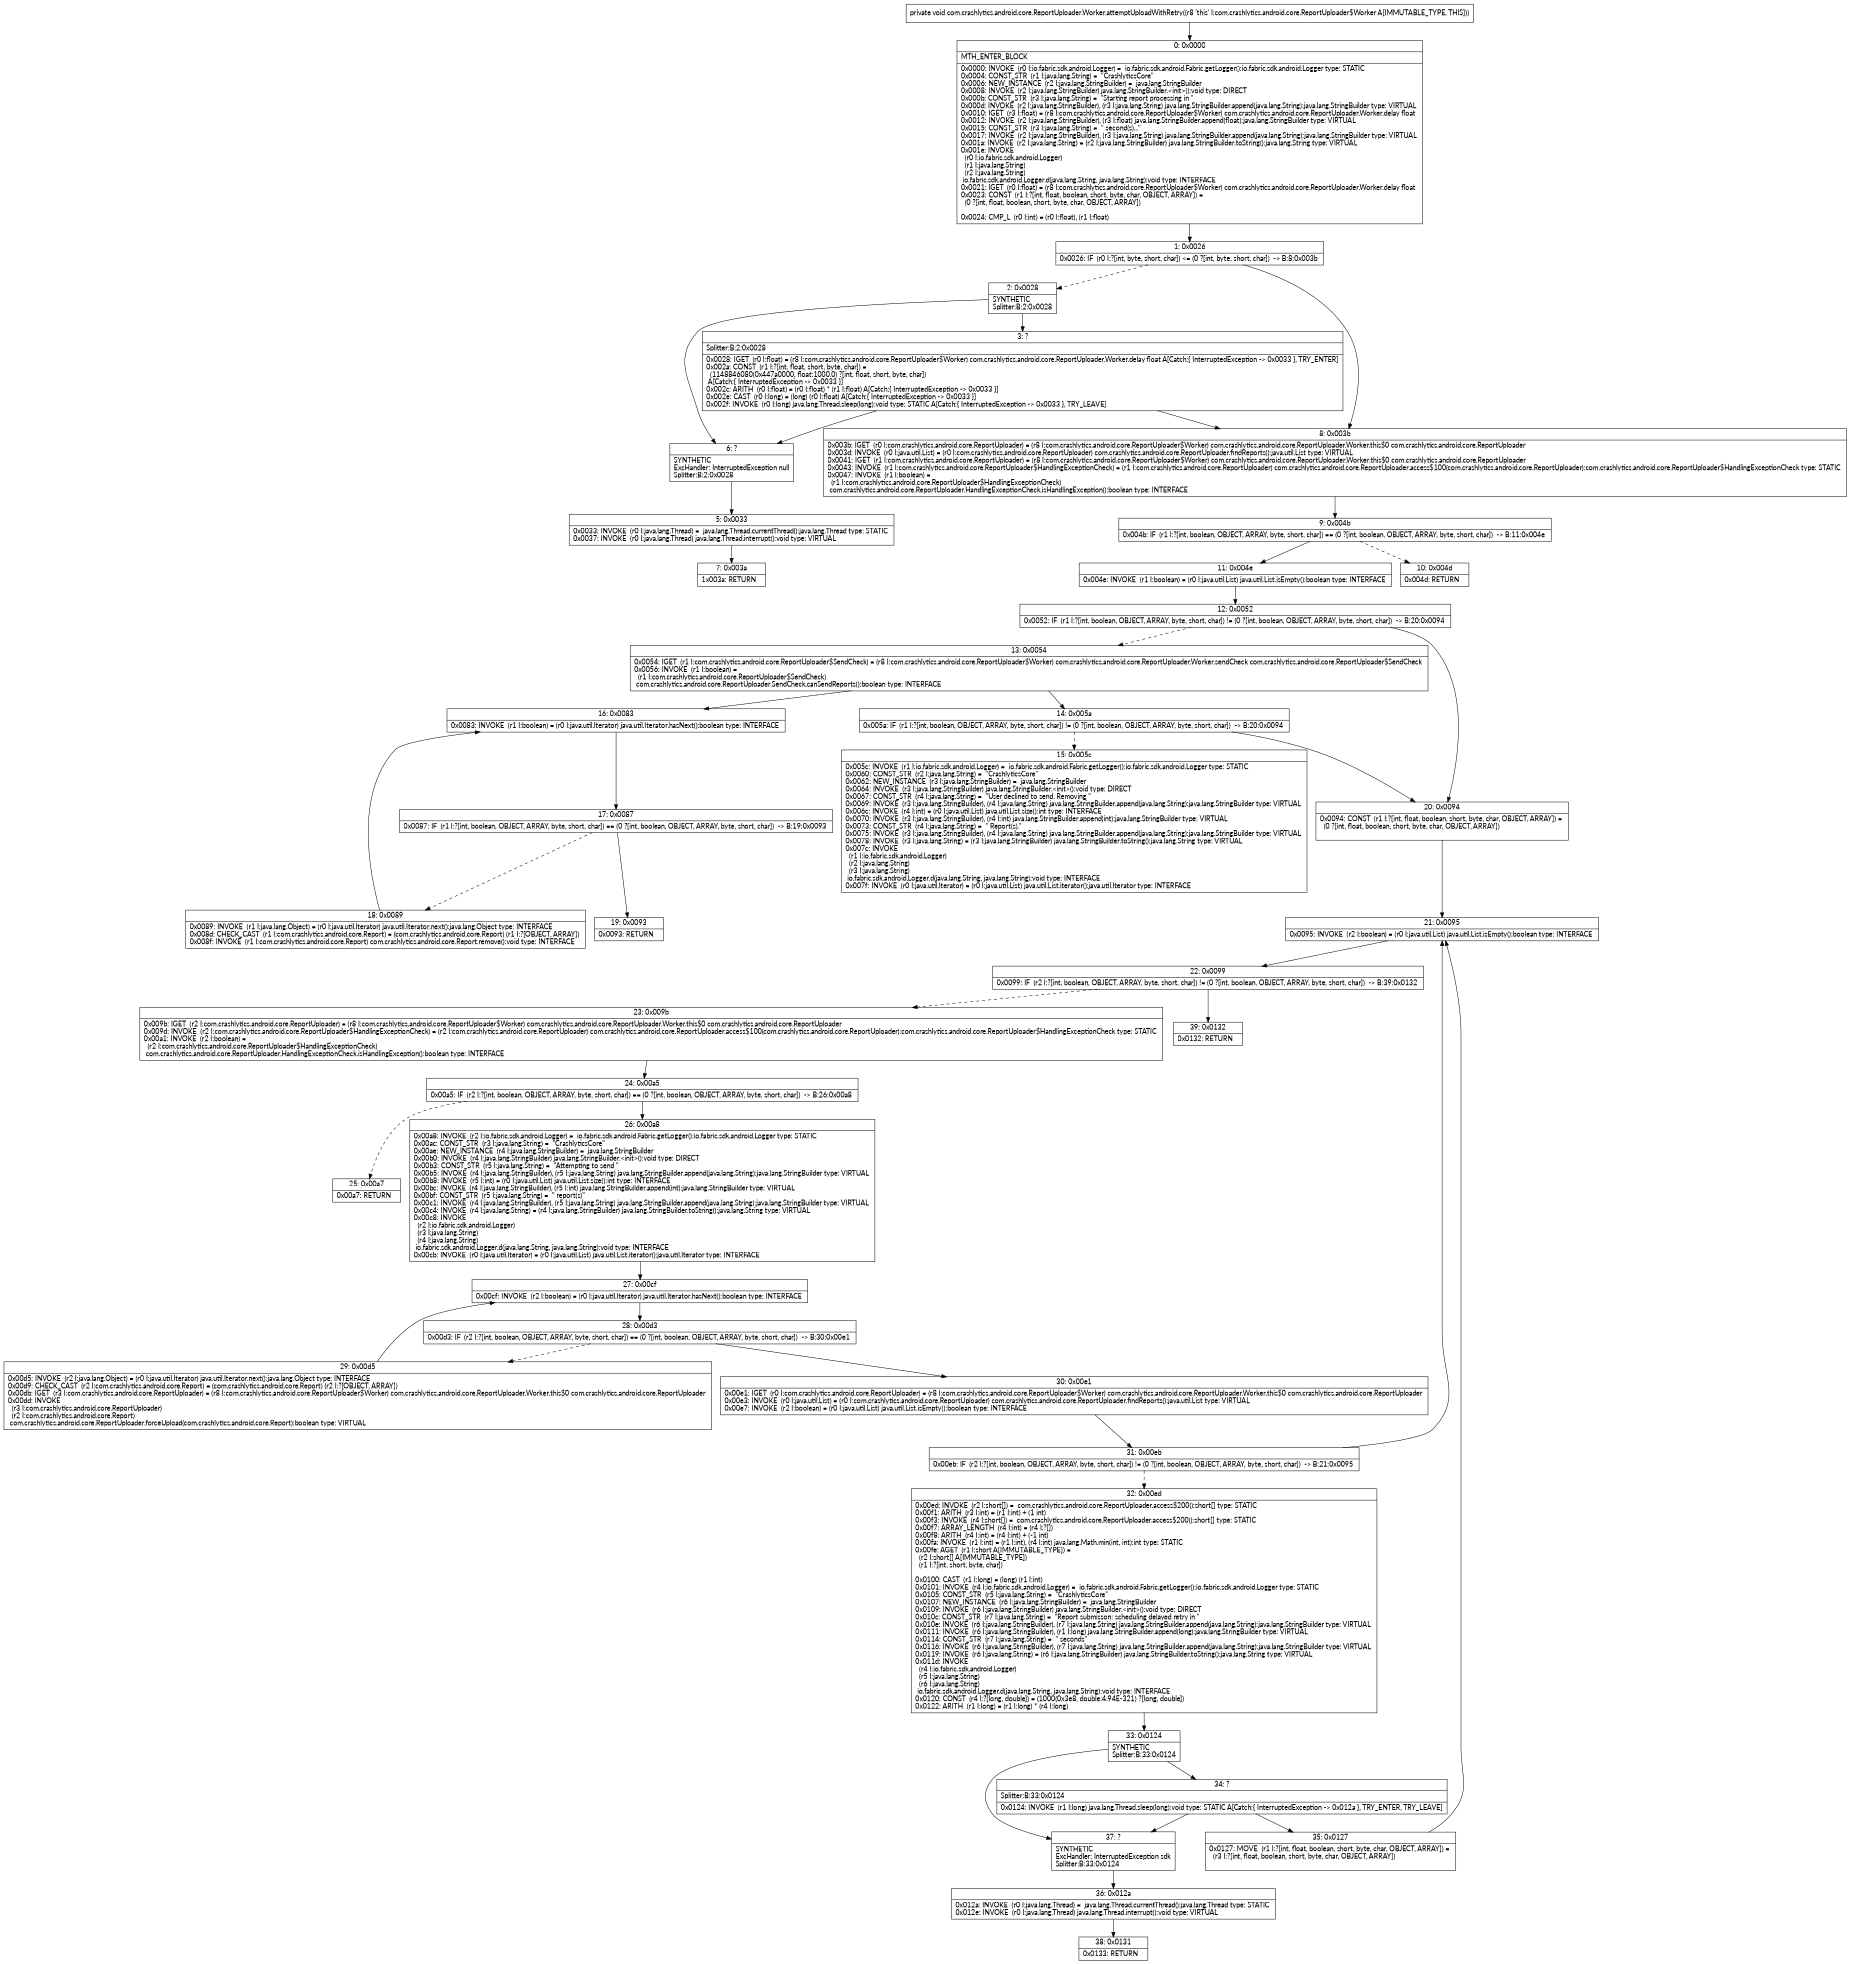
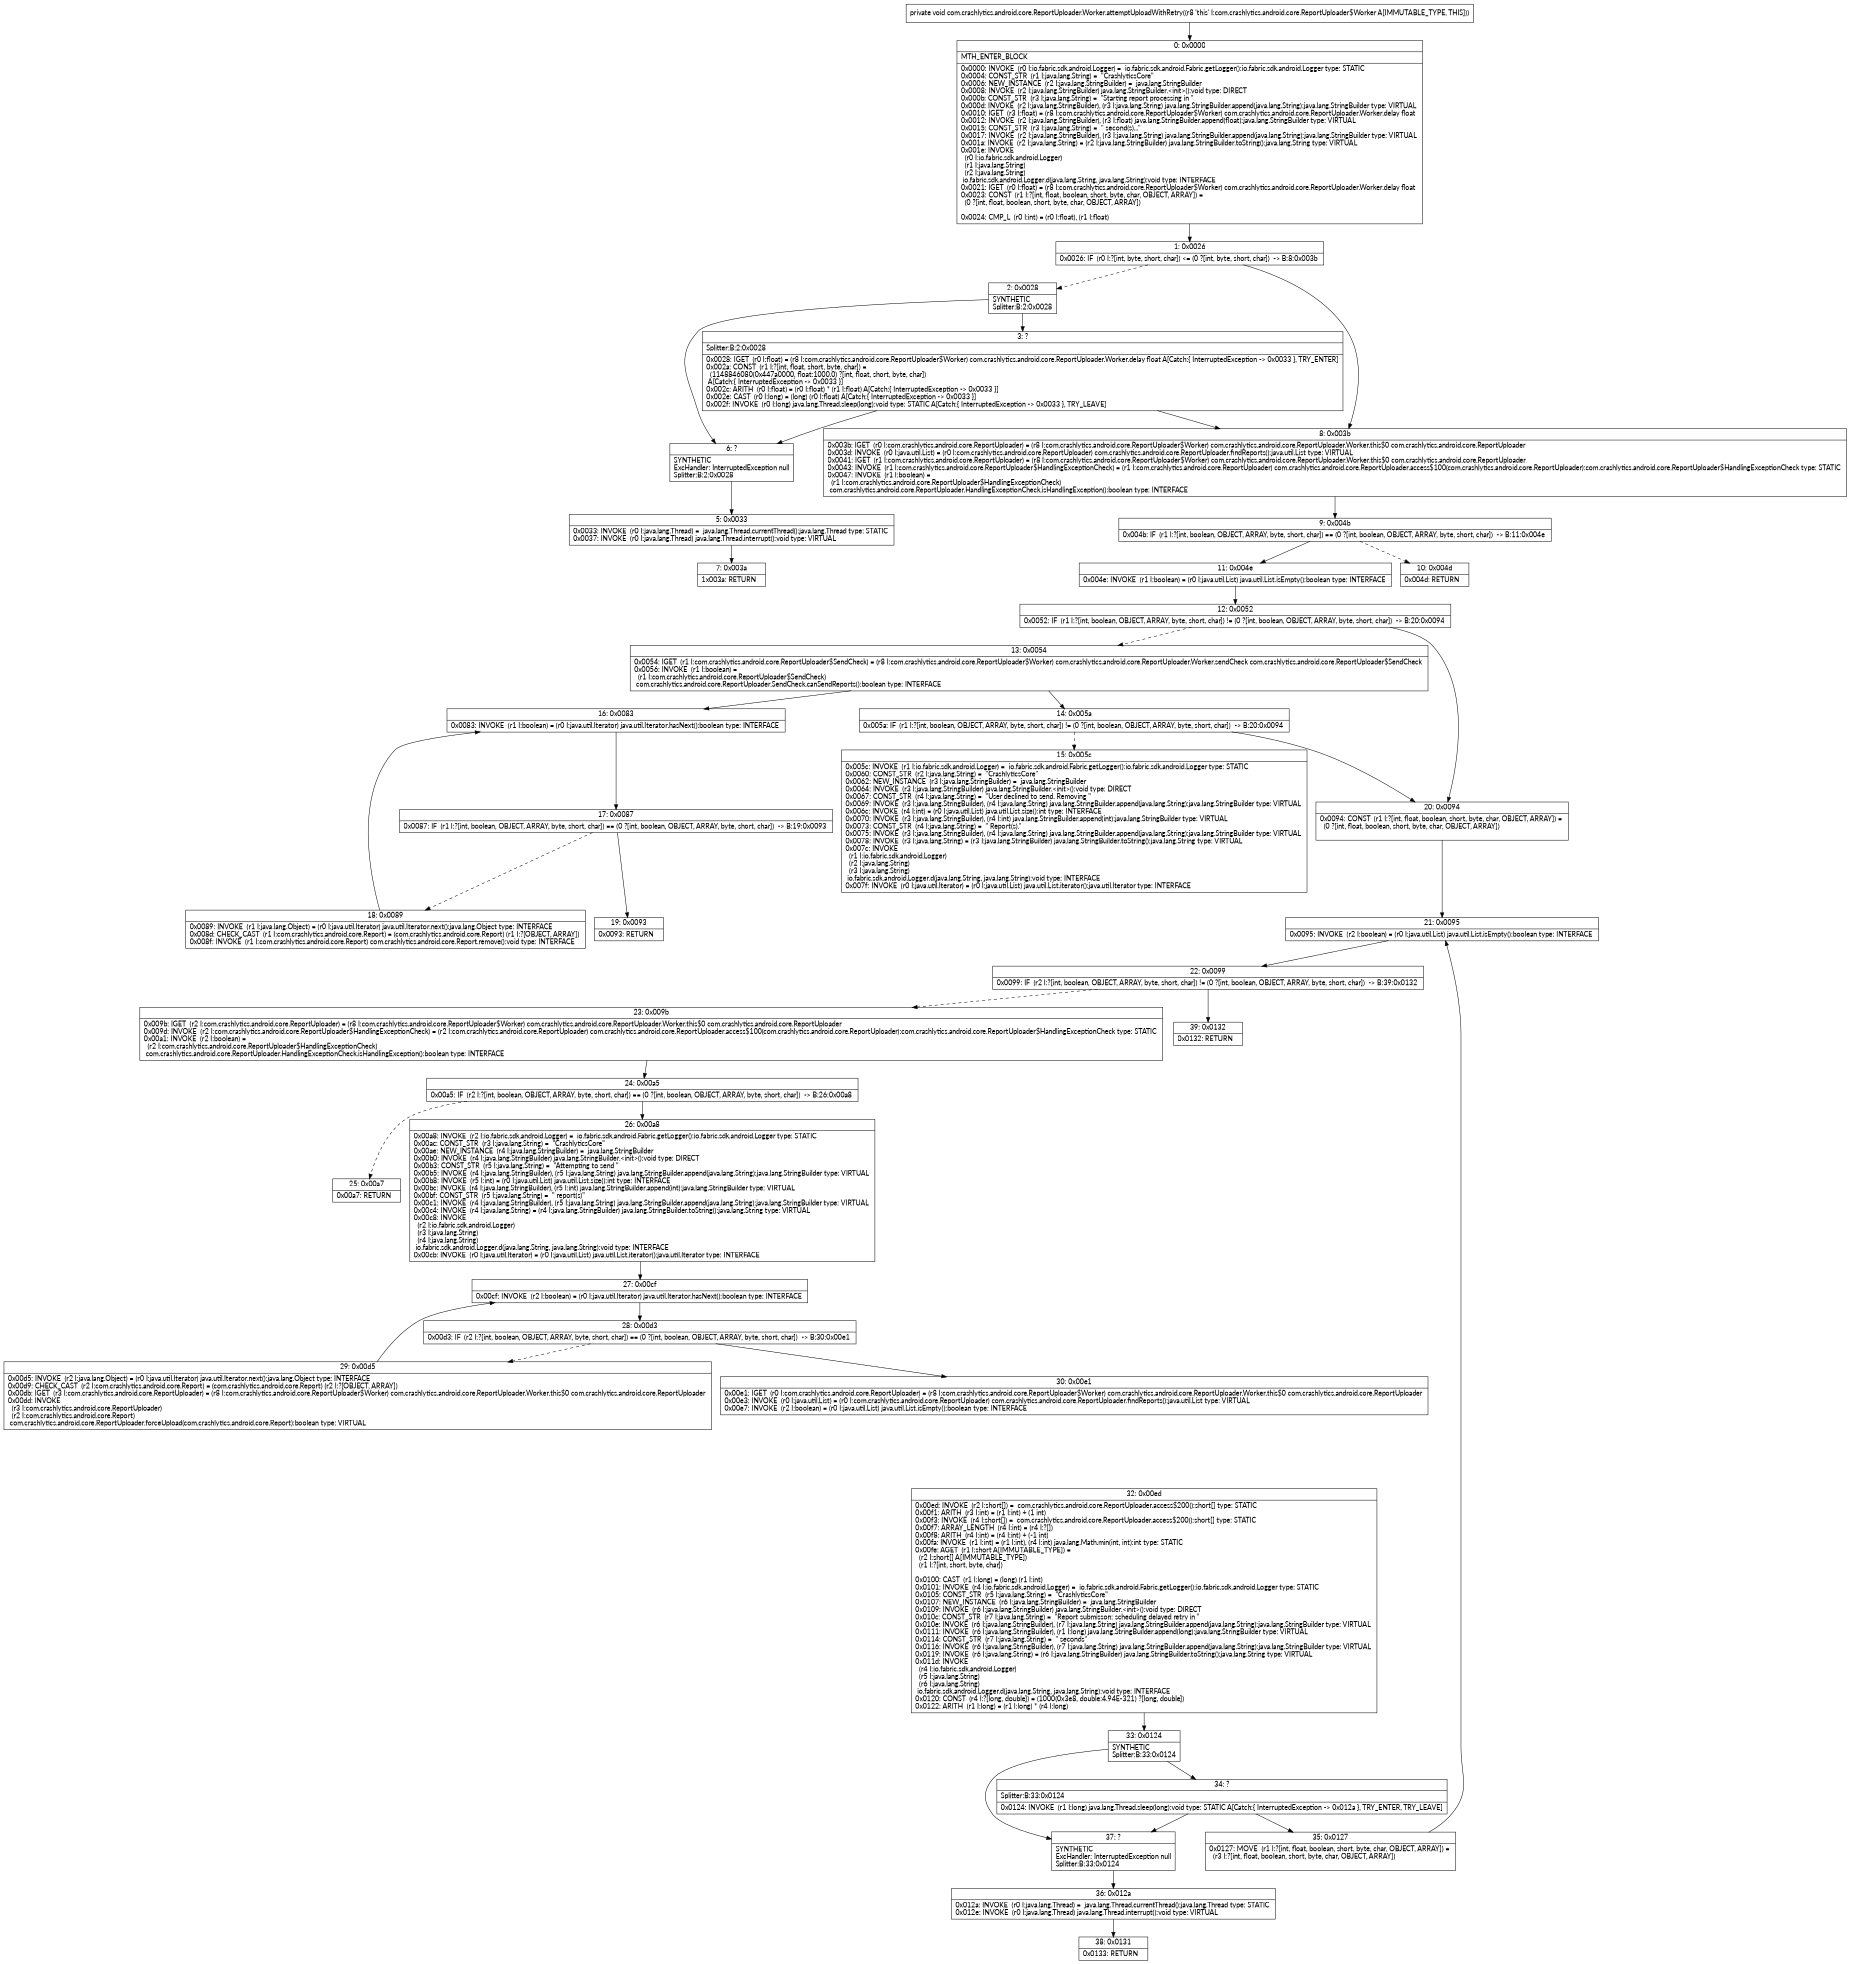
node "31: 0x00eb": removed
node "37: ?": text "ExcHandler: InterruptedException sdk" -> "ExcHandler: InterruptedException null"
